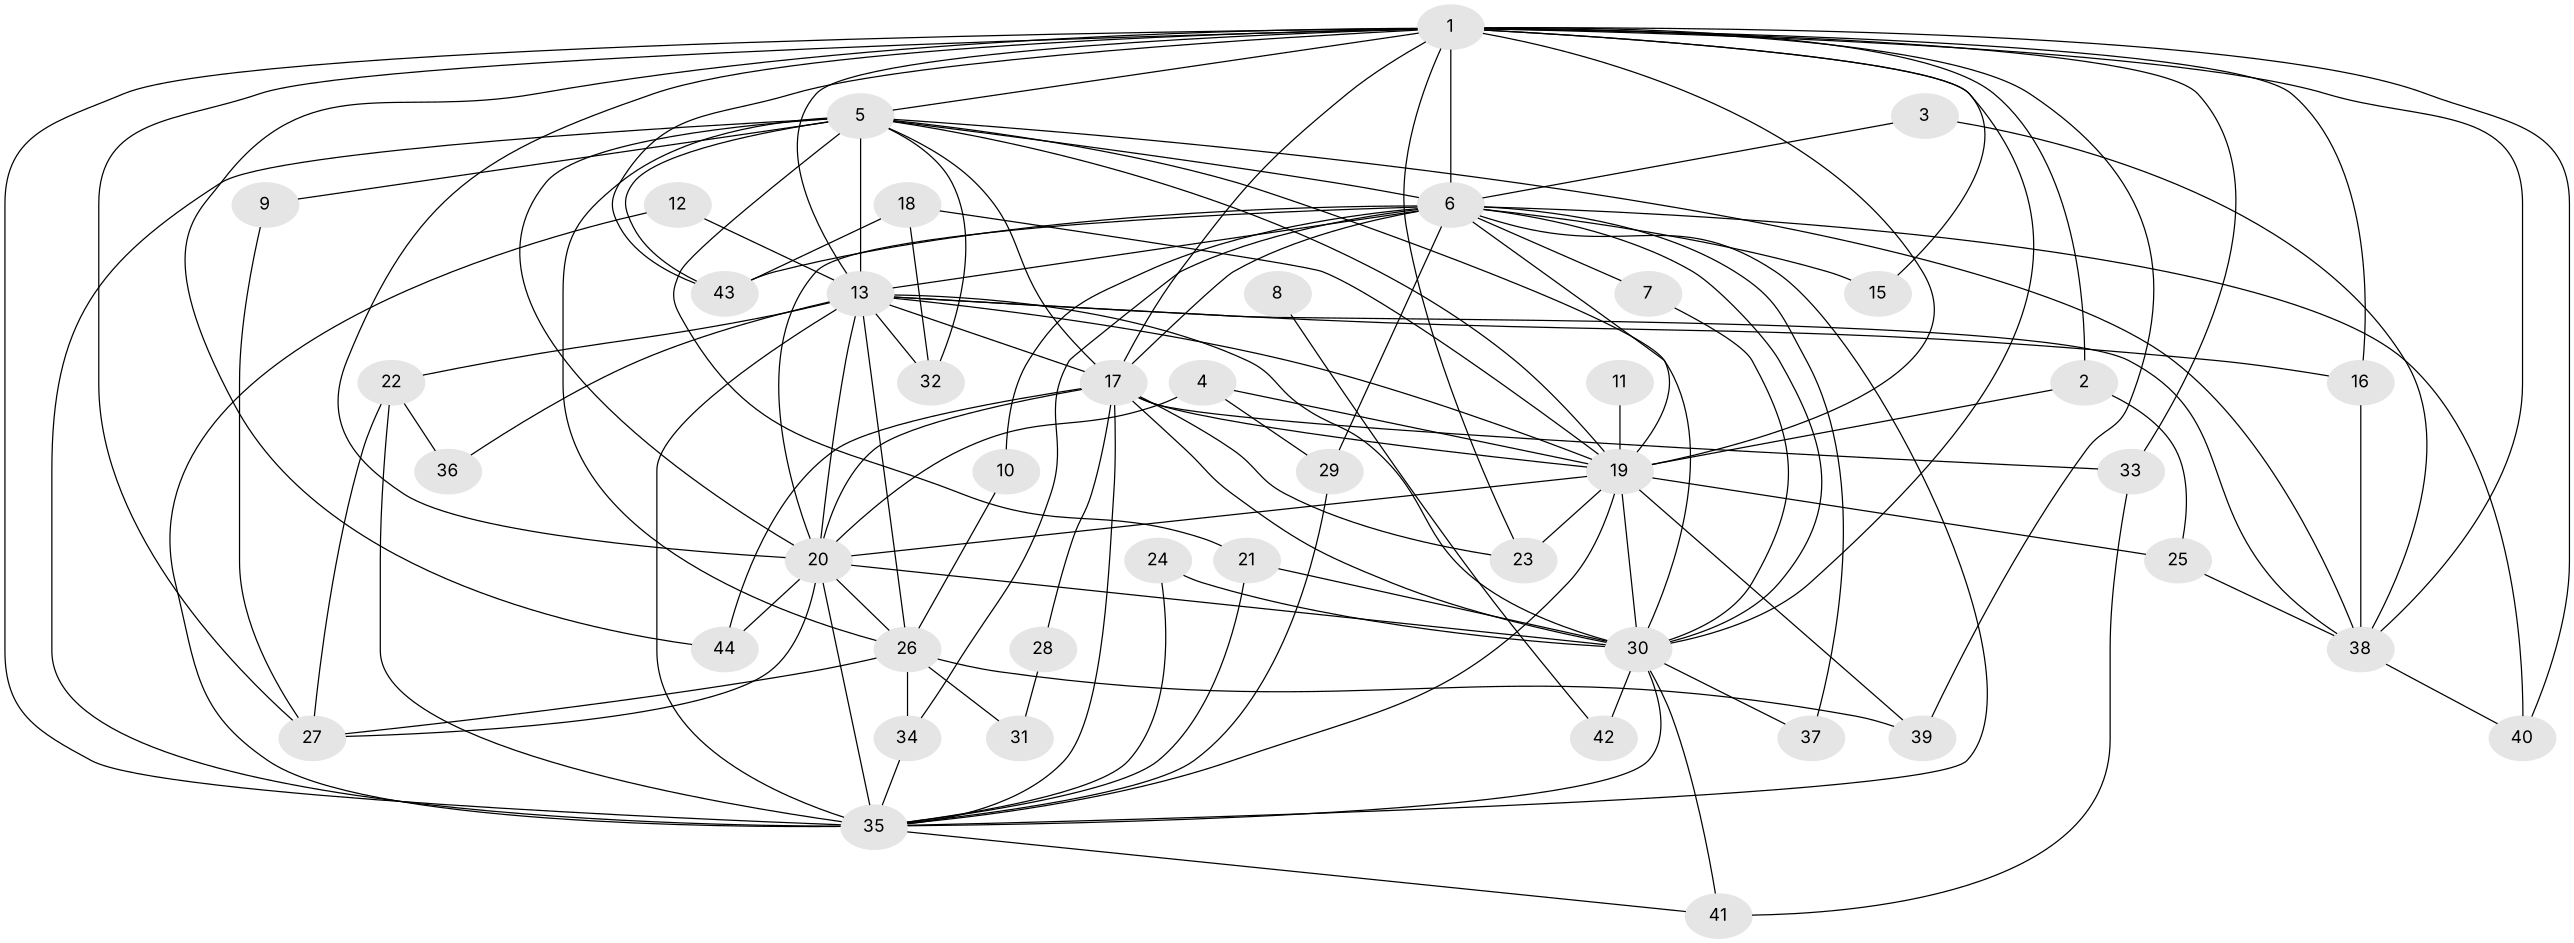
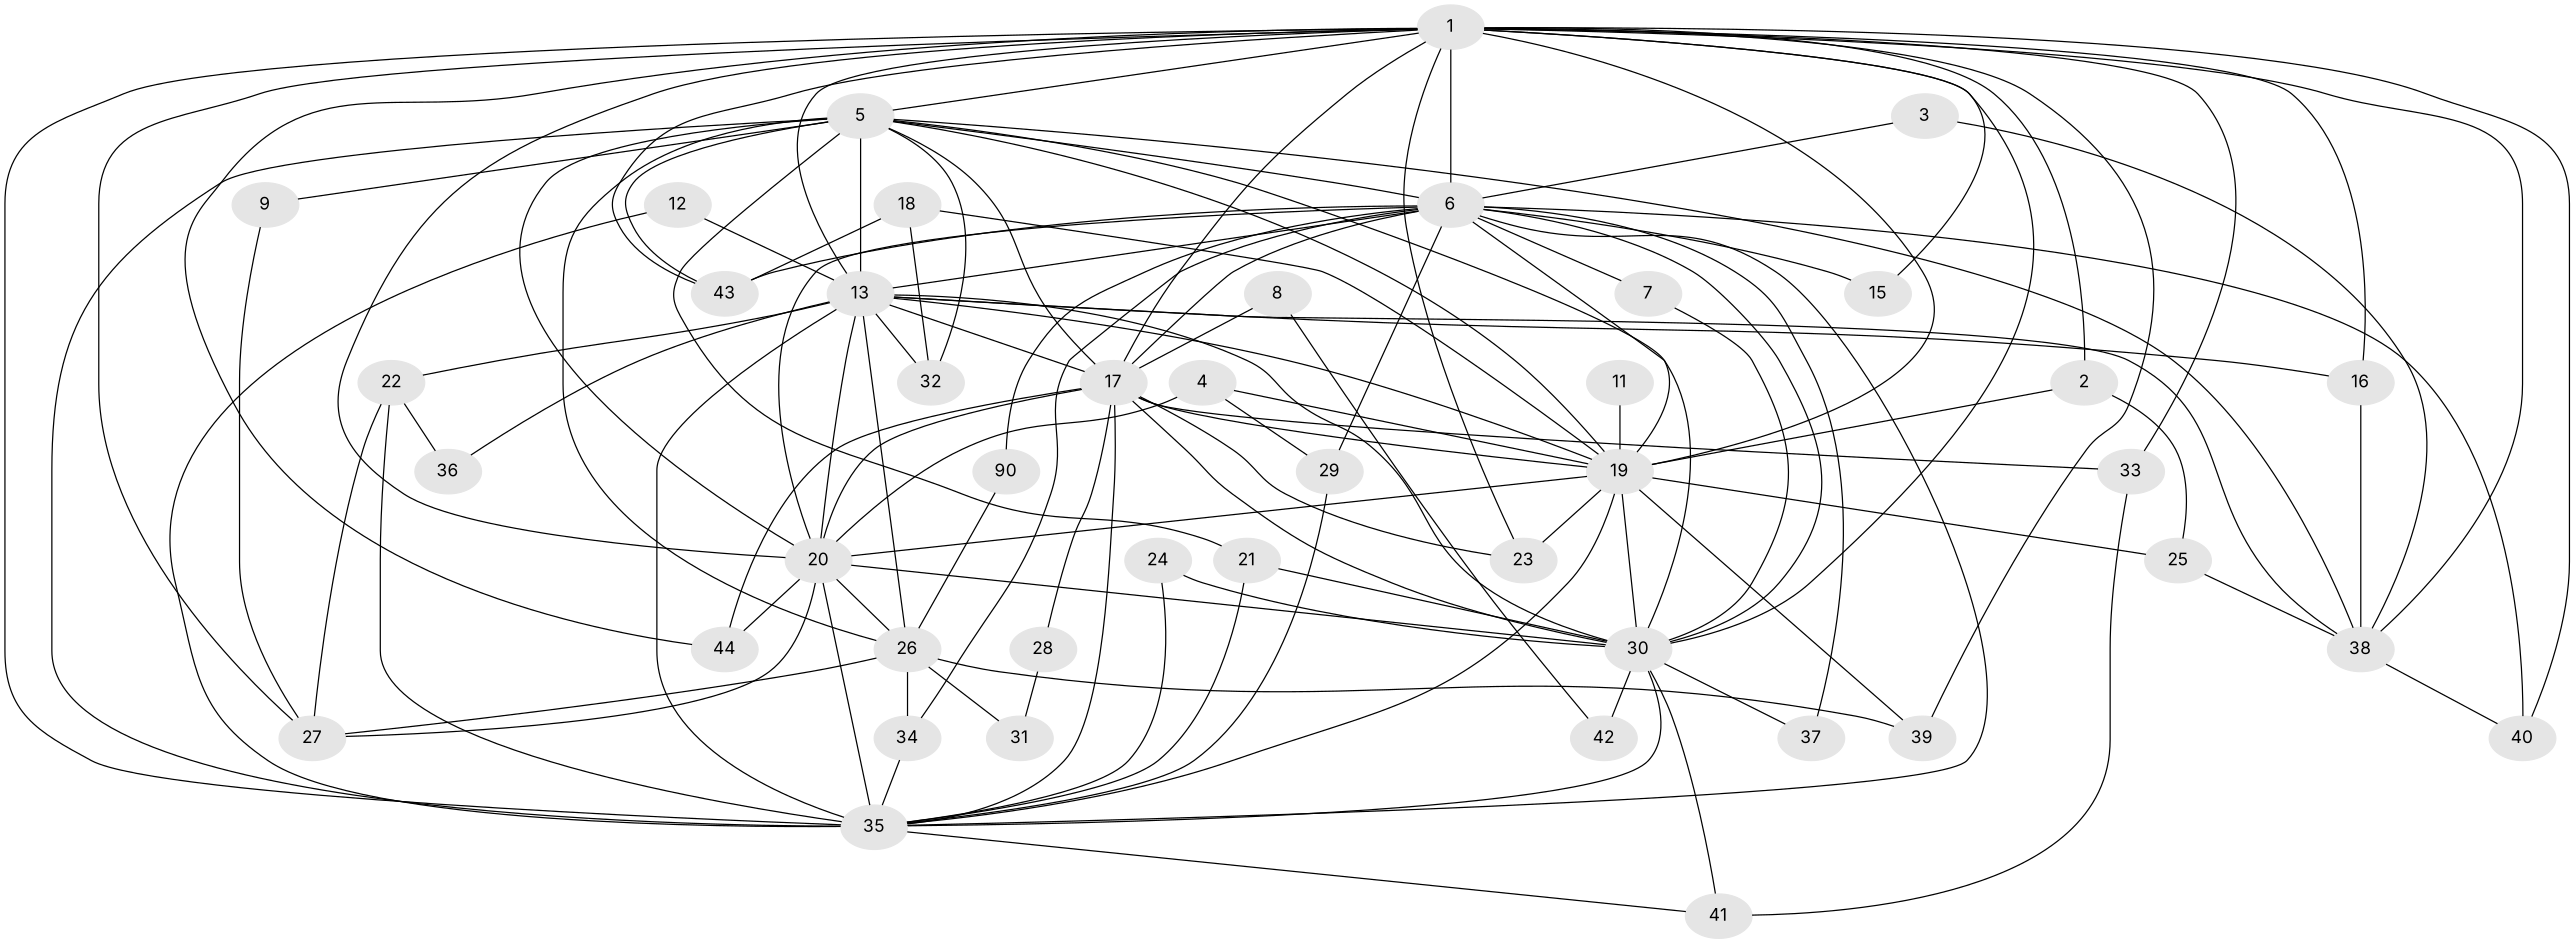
edge "8" -- "17": added
node "10": label "10" -> "90"
